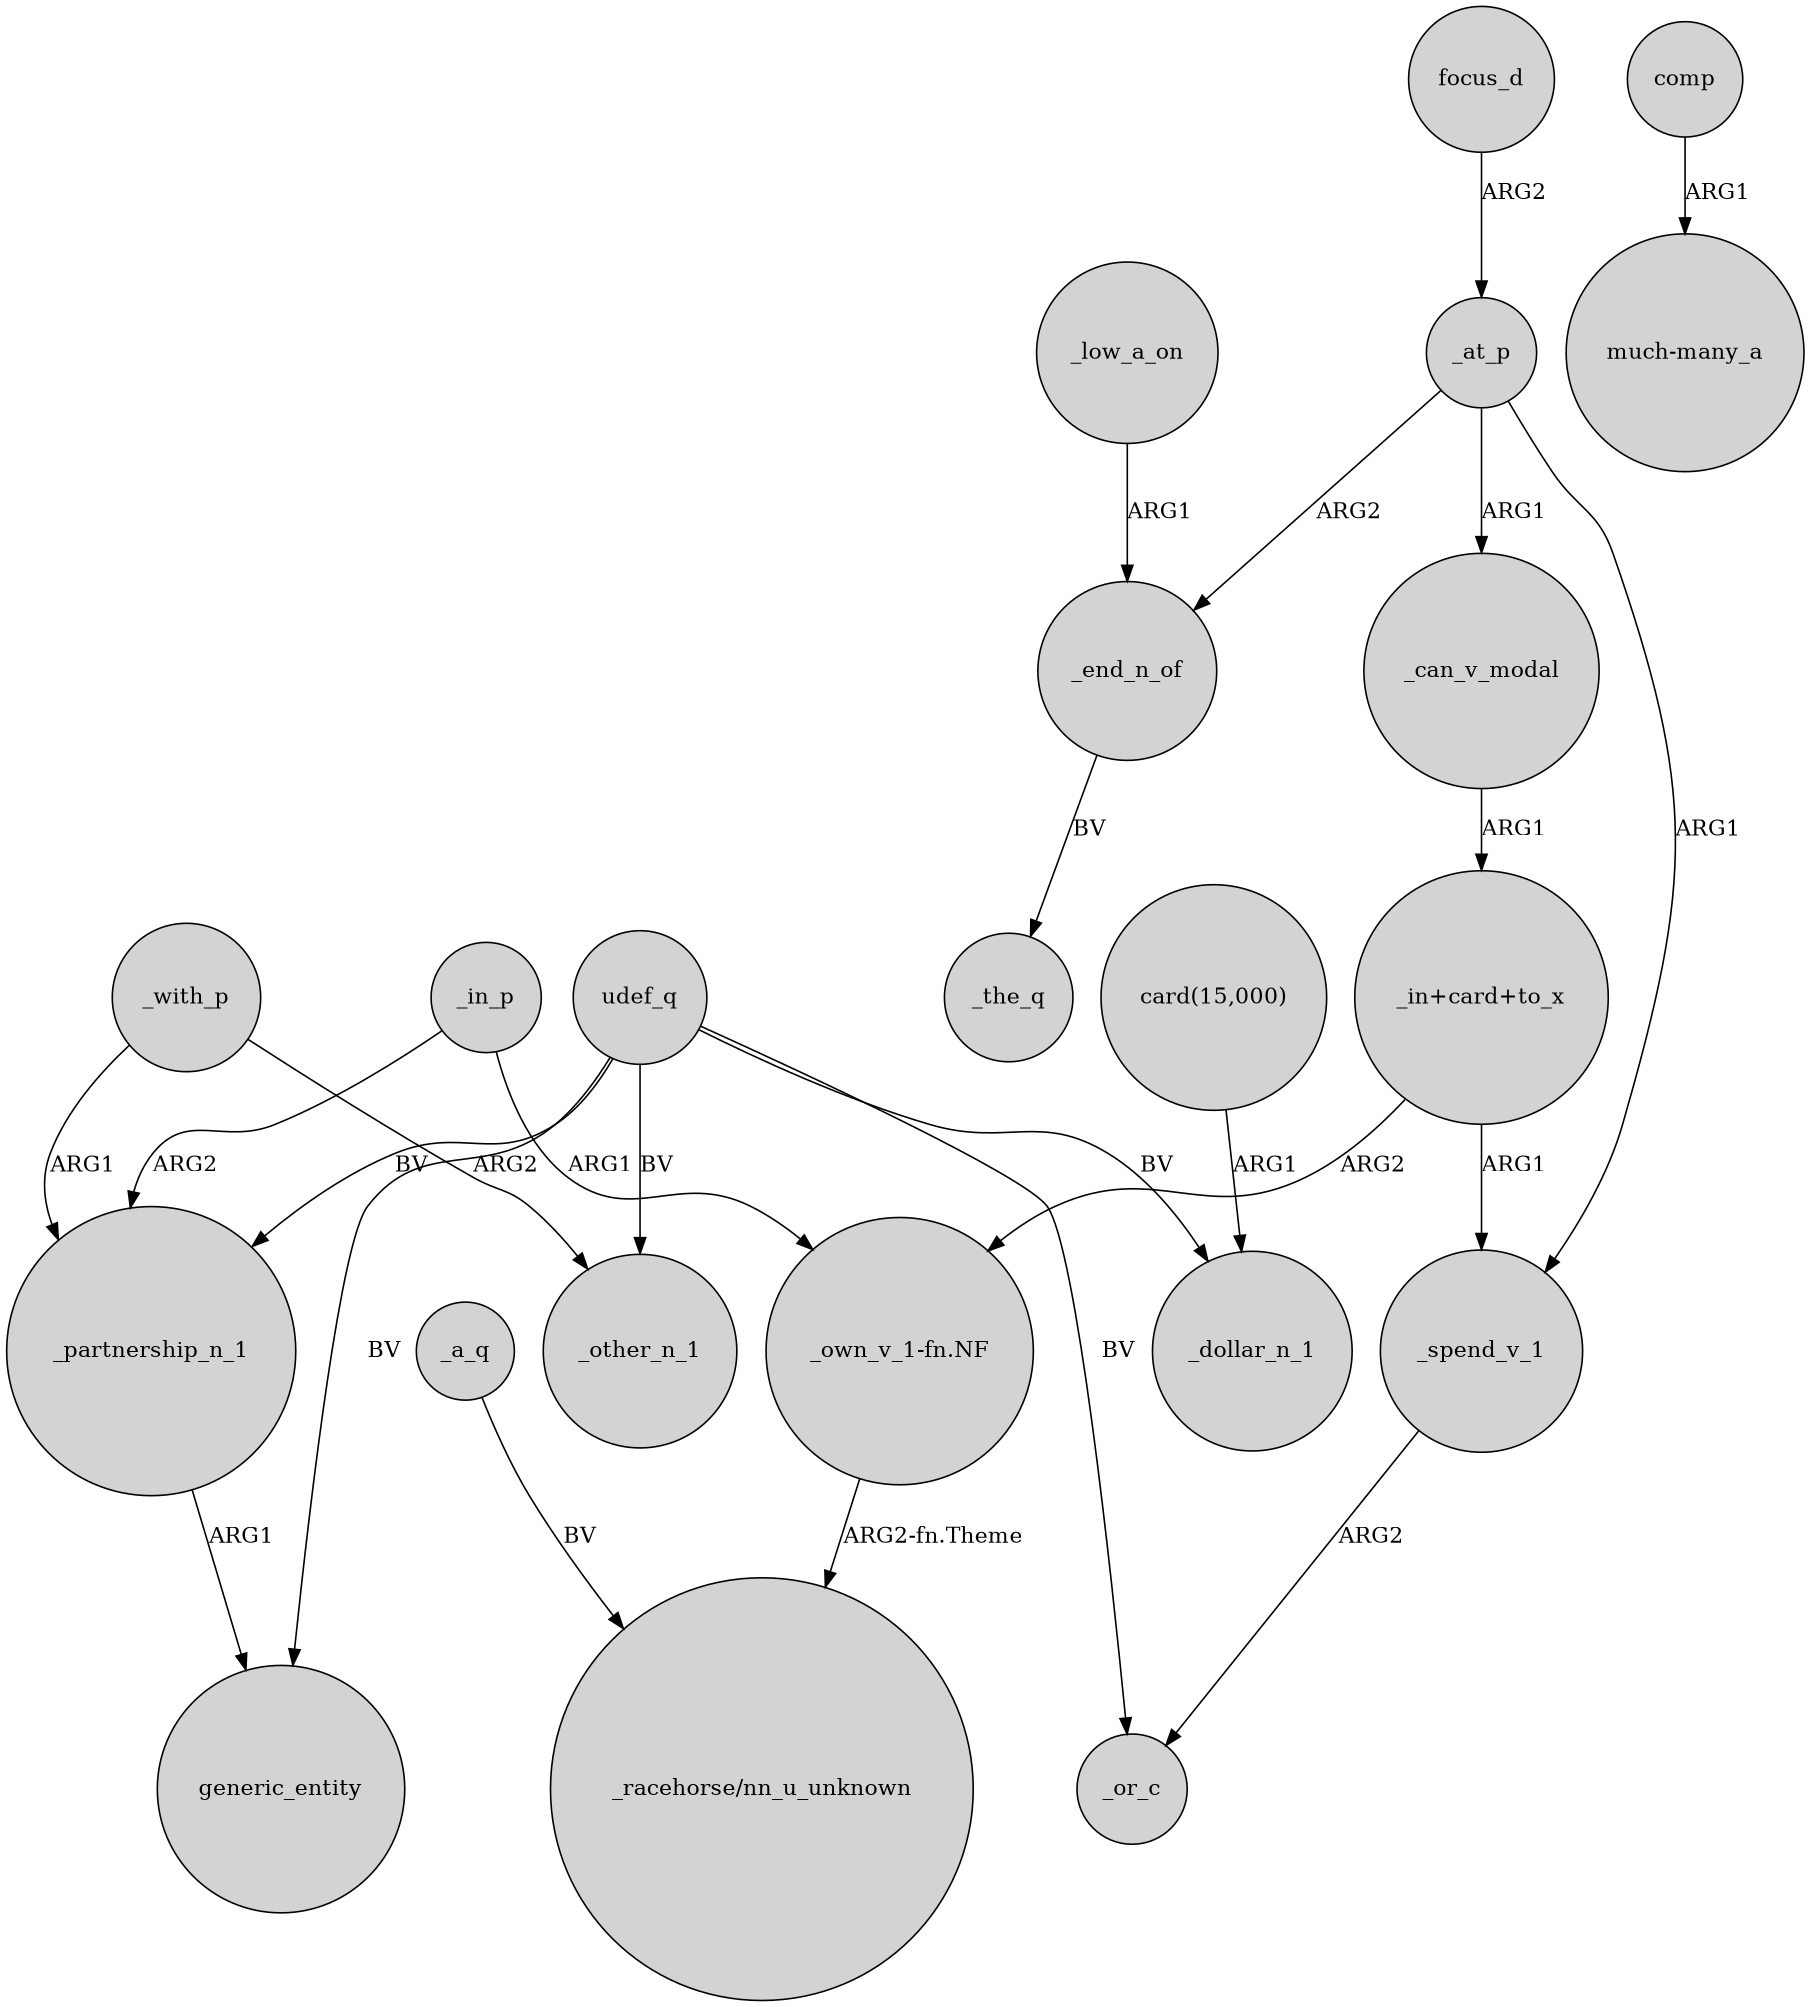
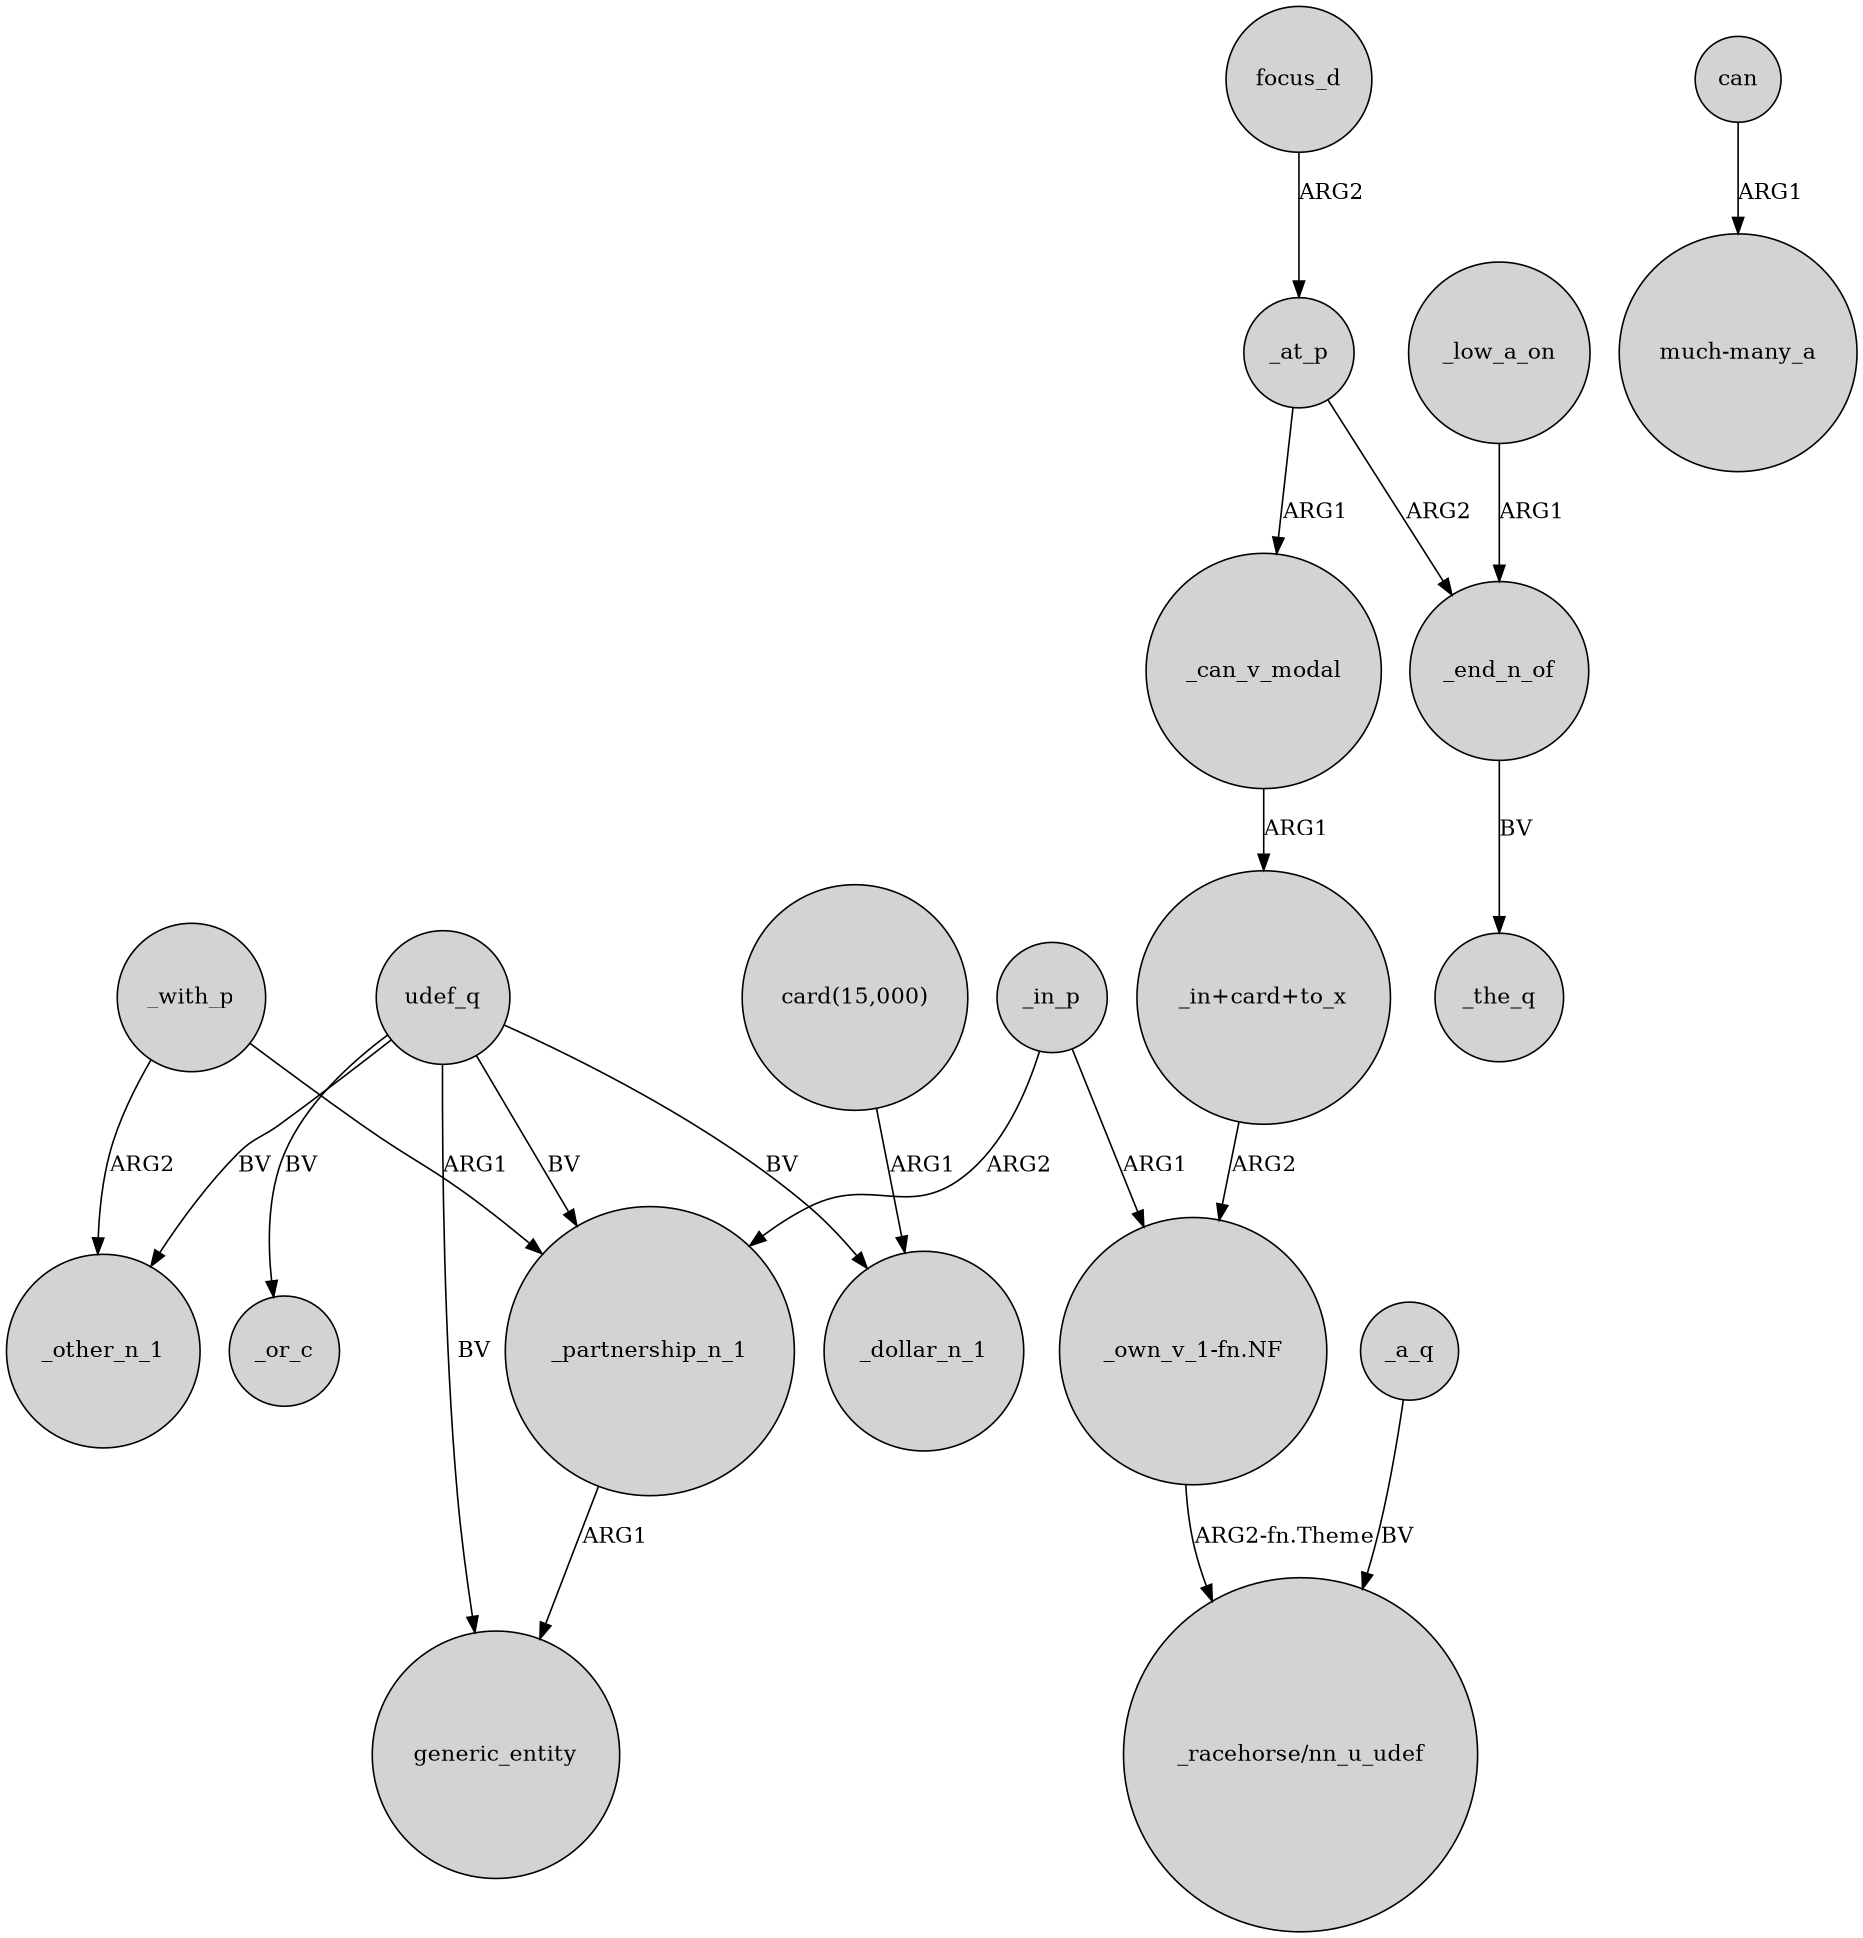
node "comp": label "comp" -> "can"
node "_spend_v_1": removed
node "_racehorse/nn_u_unknown": label "_racehorse/nn_u_unknown" -> "_racehorse/nn_u_udef"
